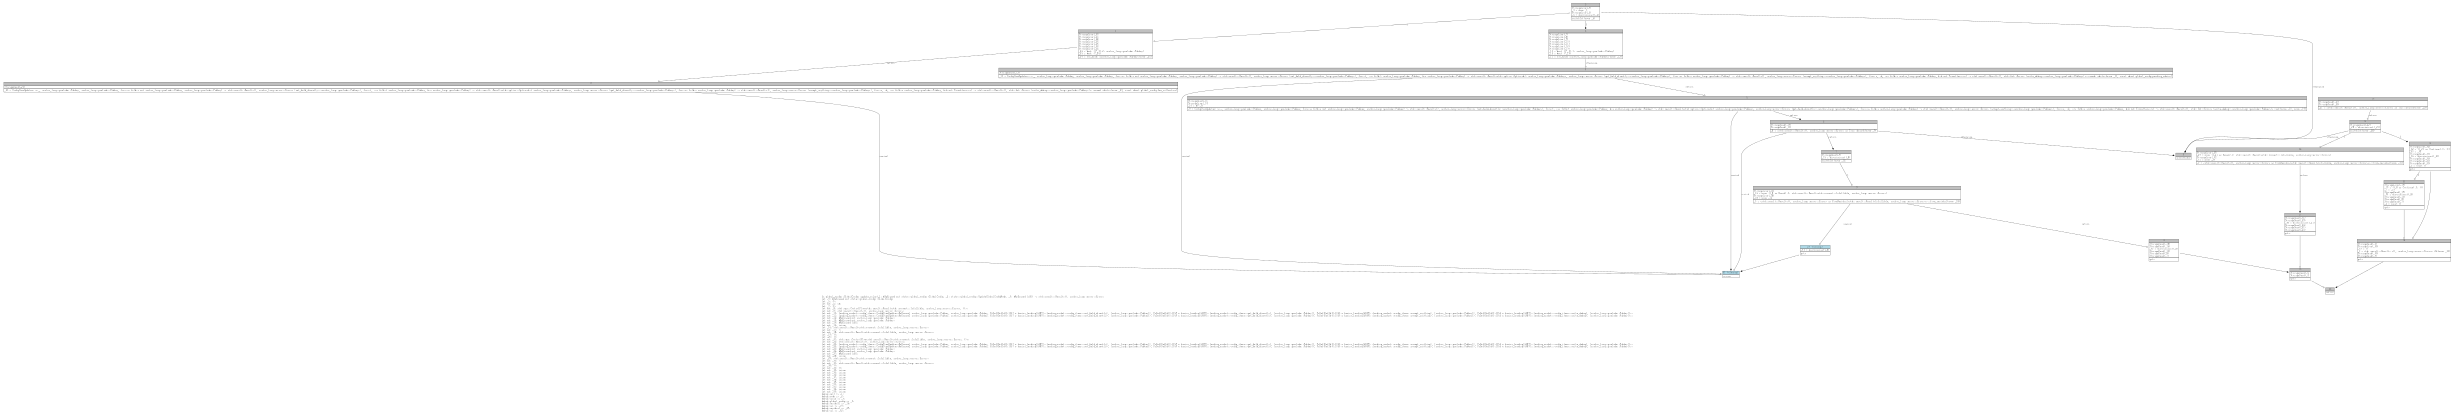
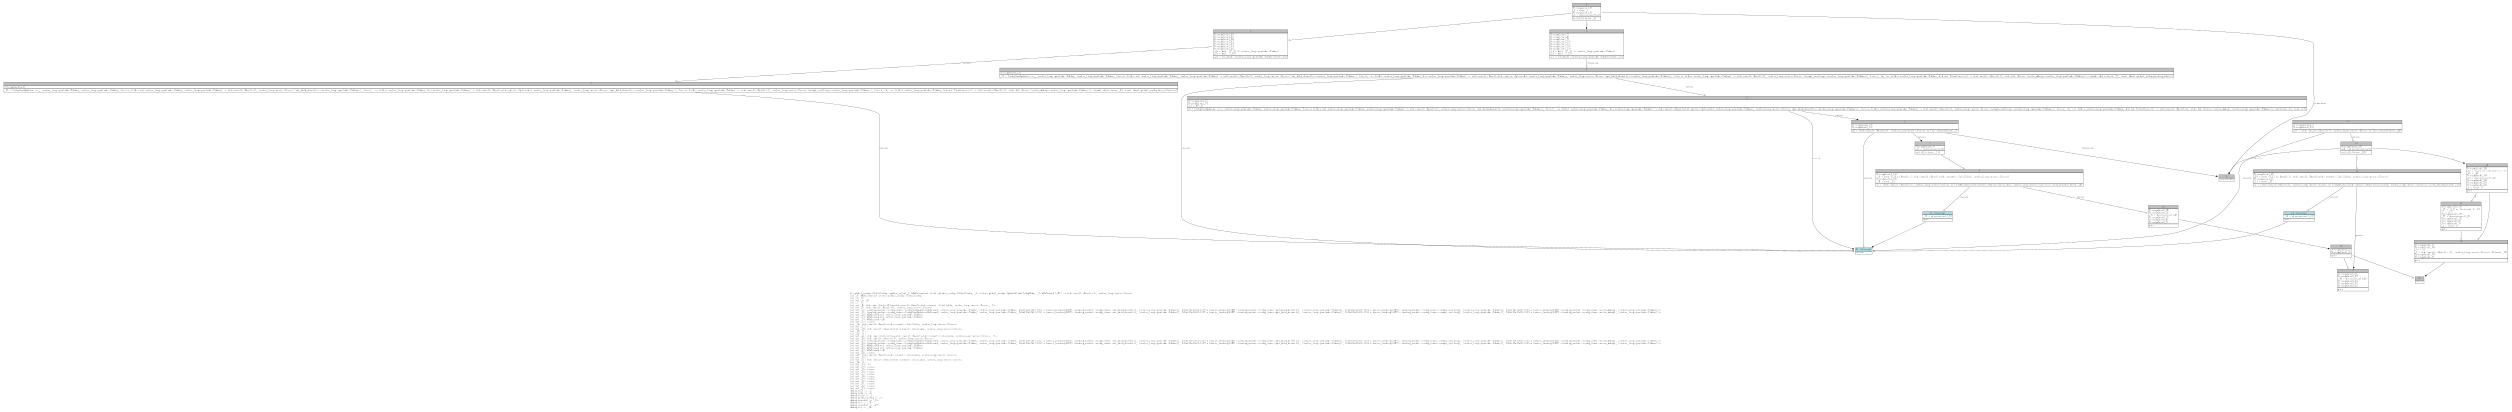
node "22 (cleanup)": added
edge "13" -> "21 (cleanup)": added, label "unwind"
edge "17" -> "19": reversed
